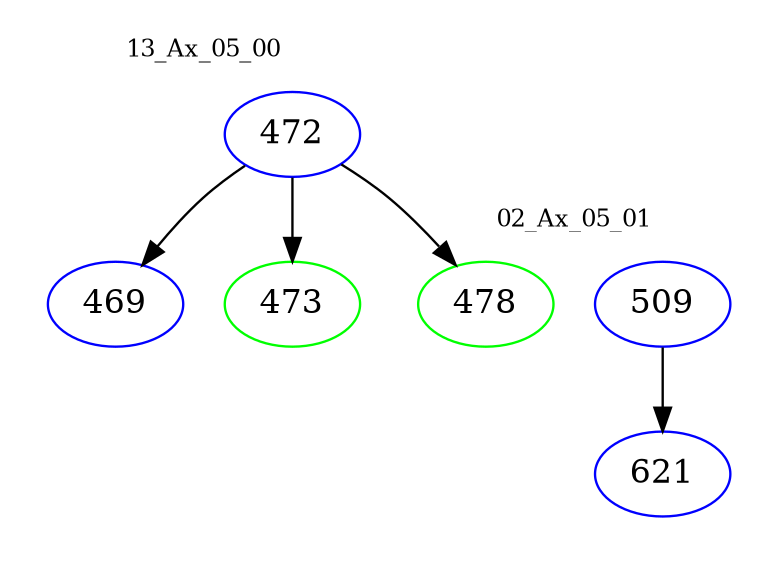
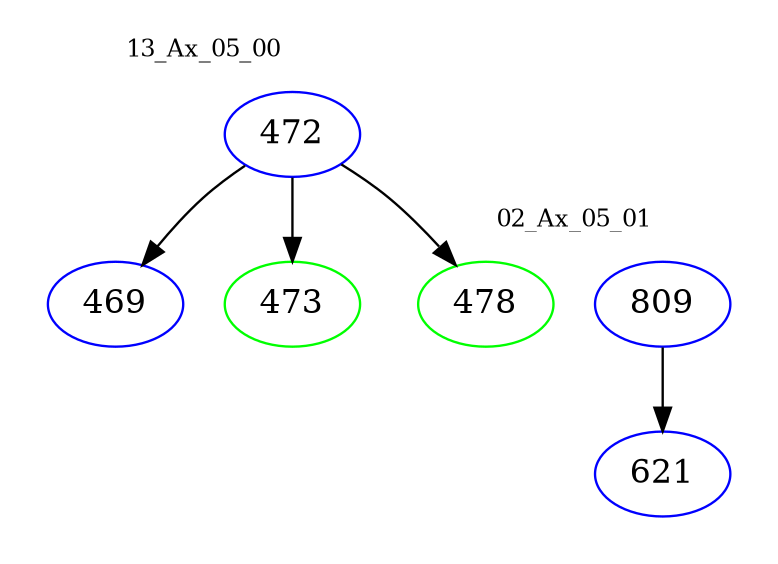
node "509": label "509" -> "809"
